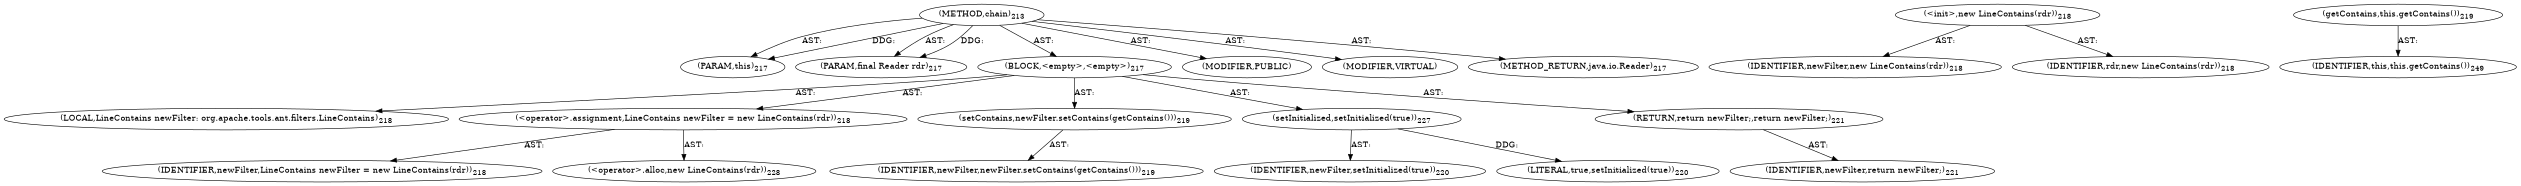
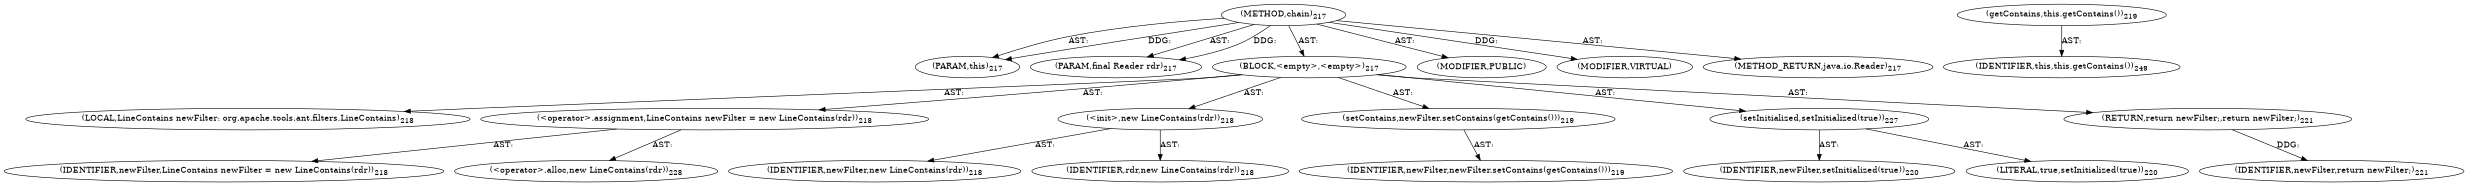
node "(METHOD,chain)": text "213" -> "217"
edge "(METHOD,chain)" -> "(MODIFIER,VIRTUAL)": label "AST: " -> "DDG: "
edge "(BLOCK,<empty>,<empty>)" -> "(<init>,new LineContains(rdr))": added, label "AST:"
edge "(setInitialized,setInitialized(true))" -> "(LITERAL,true,setInitialized(true))": label "DDG: " -> "AST: "
edge "(RETURN,return newFilter;,return newFilter;)" -> "(IDENTIFIER,newFilter,return newFilter;)": label "AST: " -> "DDG: "
